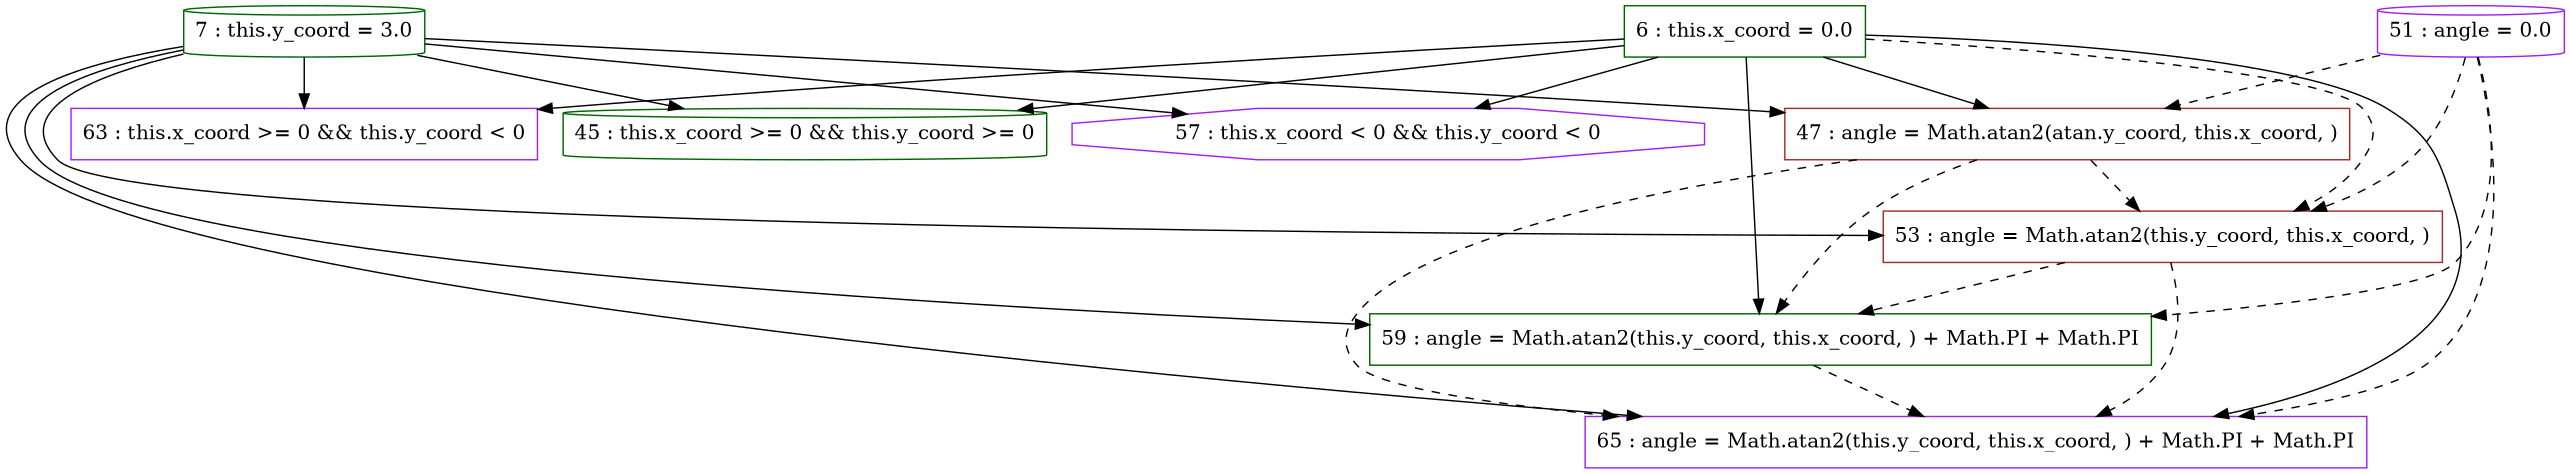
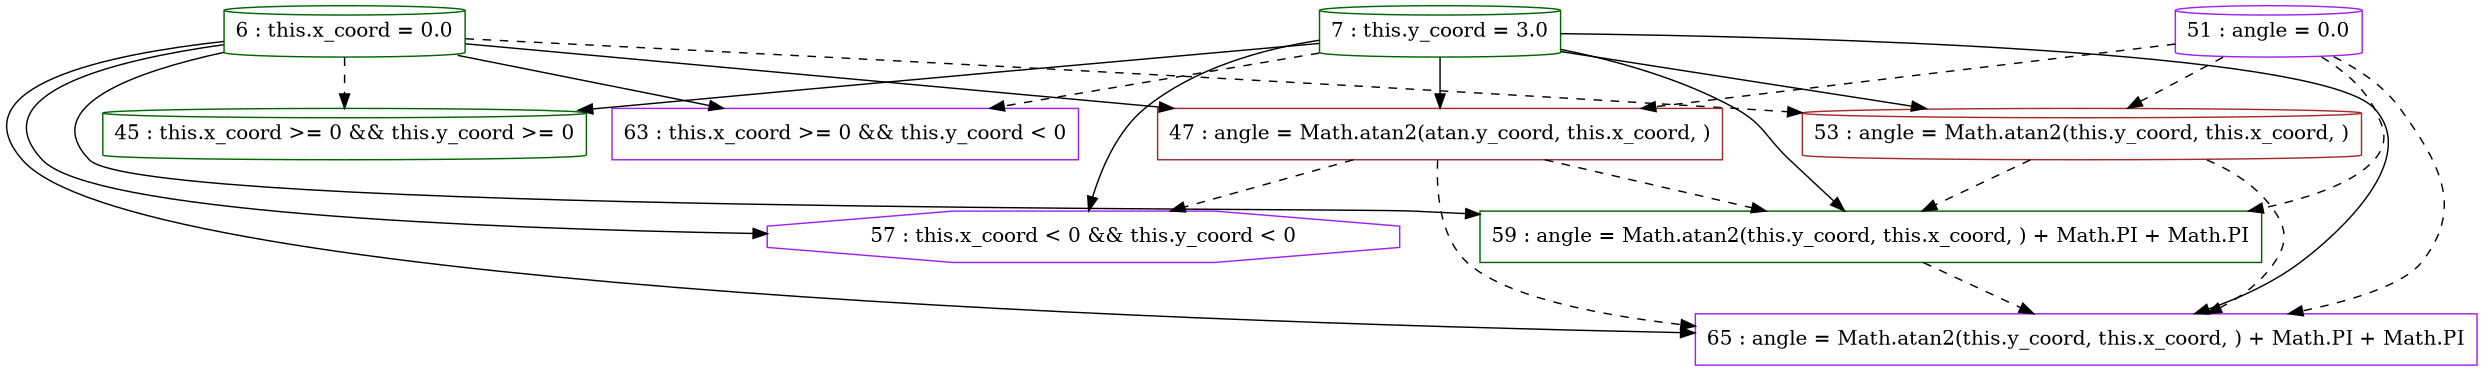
node "6 : this.x_coord = 0.0": shape box -> cylinder
edge "7 : this.y_coord = 3.0" -> "63 : this.x_coord >= 0 && this.y_coord < 0": style solid -> dashed
edge "6 : this.x_coord = 0.0" -> "45 : this.x_coord >= 0 && this.y_coord >= 0": style solid -> dashed
edge "47 : angle = Math.atan2(atan.y_coord, this.x_coord, )" -> "53 : angle = Math.atan2(this.y_coord, this.x_coord, )": now "47 : angle = Math.atan2(atan.y_coord, this.x_coord, )" -> "57 : this.x_coord < 0 && this.y_coord < 0"
node "53 : angle = Math.atan2(this.y_coord, this.x_coord, )": shape box -> cylinder
